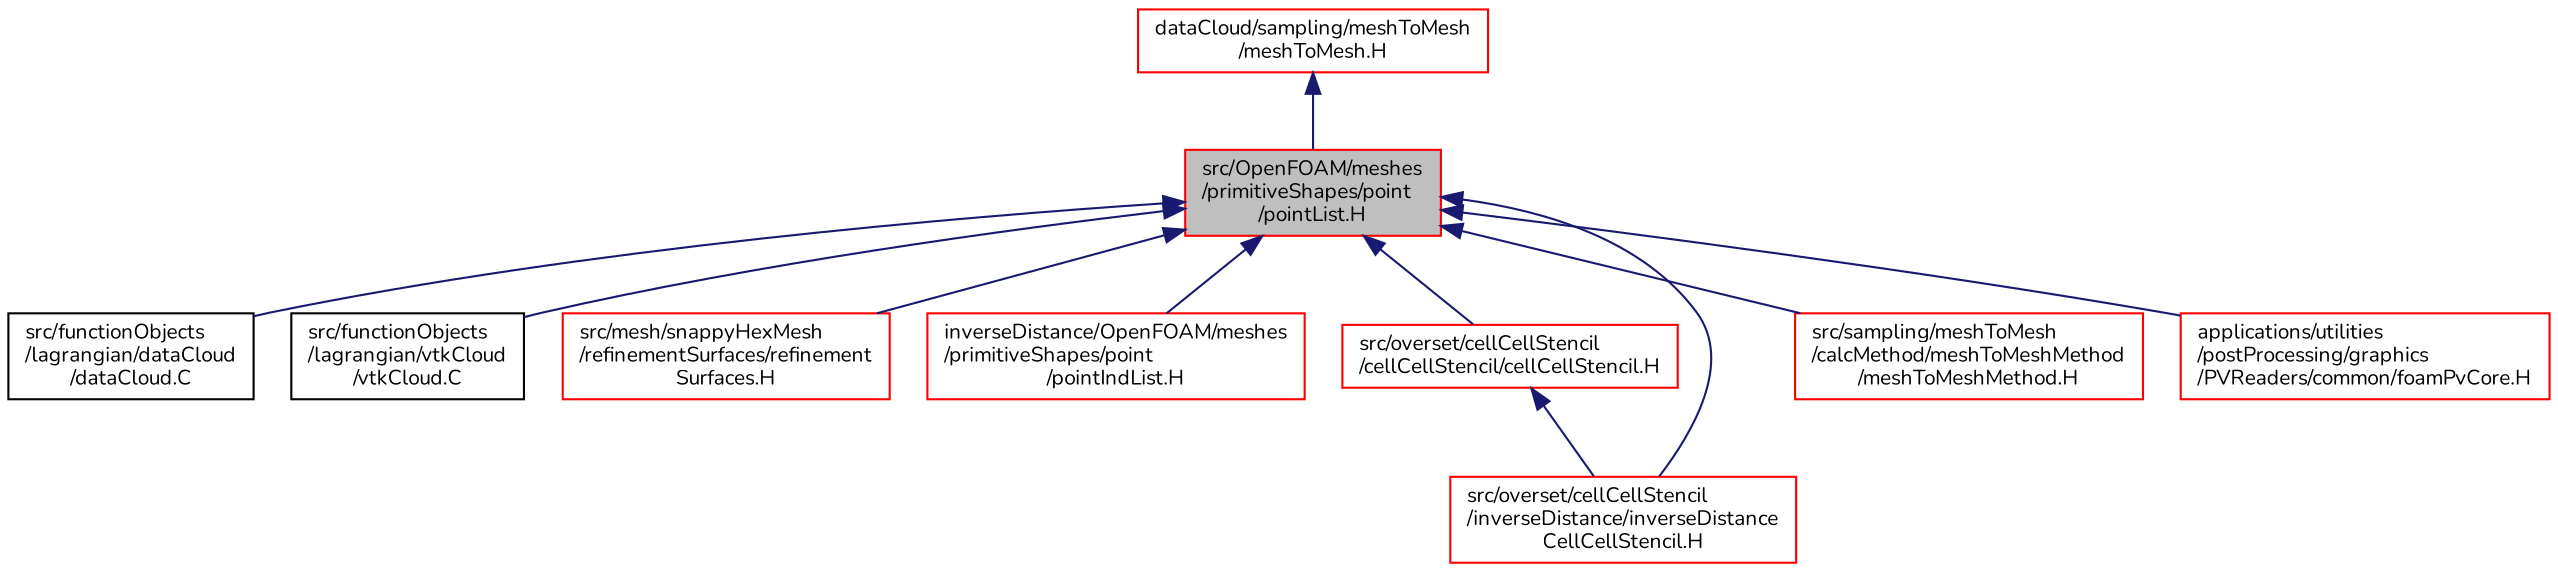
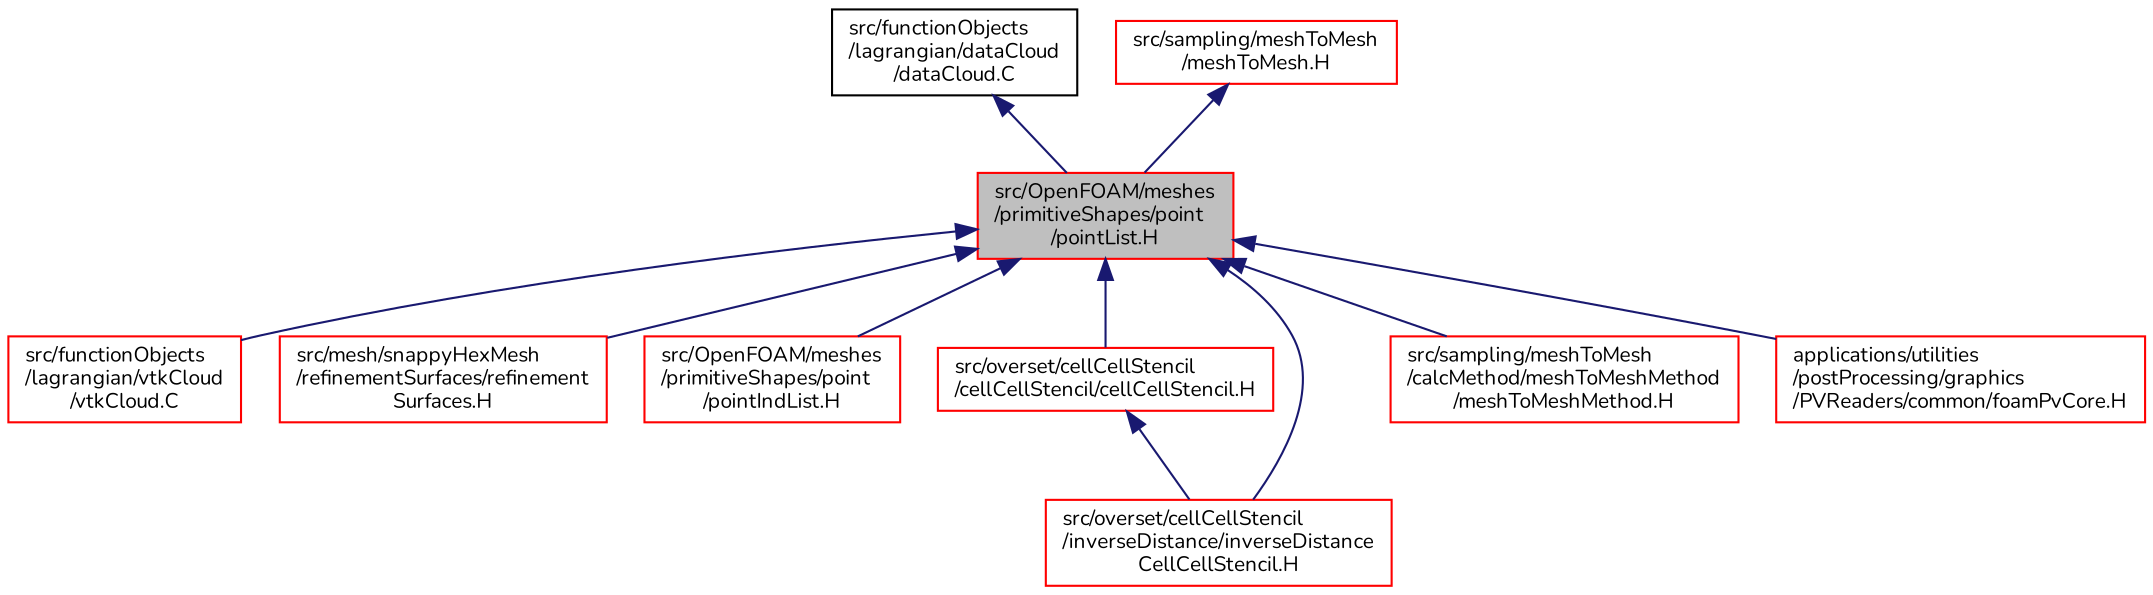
node "dataCloud/sampling/meshToMesh /meshToMesh.H": label "dataCloud/sampling/meshToMesh /meshToMesh.H" -> "src/sampling/meshToMesh /meshToMesh.H"
edge "src/functionObjects /lagrangian/dataCloud /dataCloud.C" -> "src/OpenFOAM/meshes /primitiveShapes/point /pointList.H": reversed
node "src/functionObjects /lagrangian/vtkCloud /vtkCloud.C": color black -> red
node "inverseDistance/OpenFOAM/meshes /primitiveShapes/point /pointIndList.H": label "inverseDistance/OpenFOAM/meshes /primitiveShapes/point /pointIndList.H" -> "src/OpenFOAM/meshes /primitiveShapes/point /pointIndList.H"
